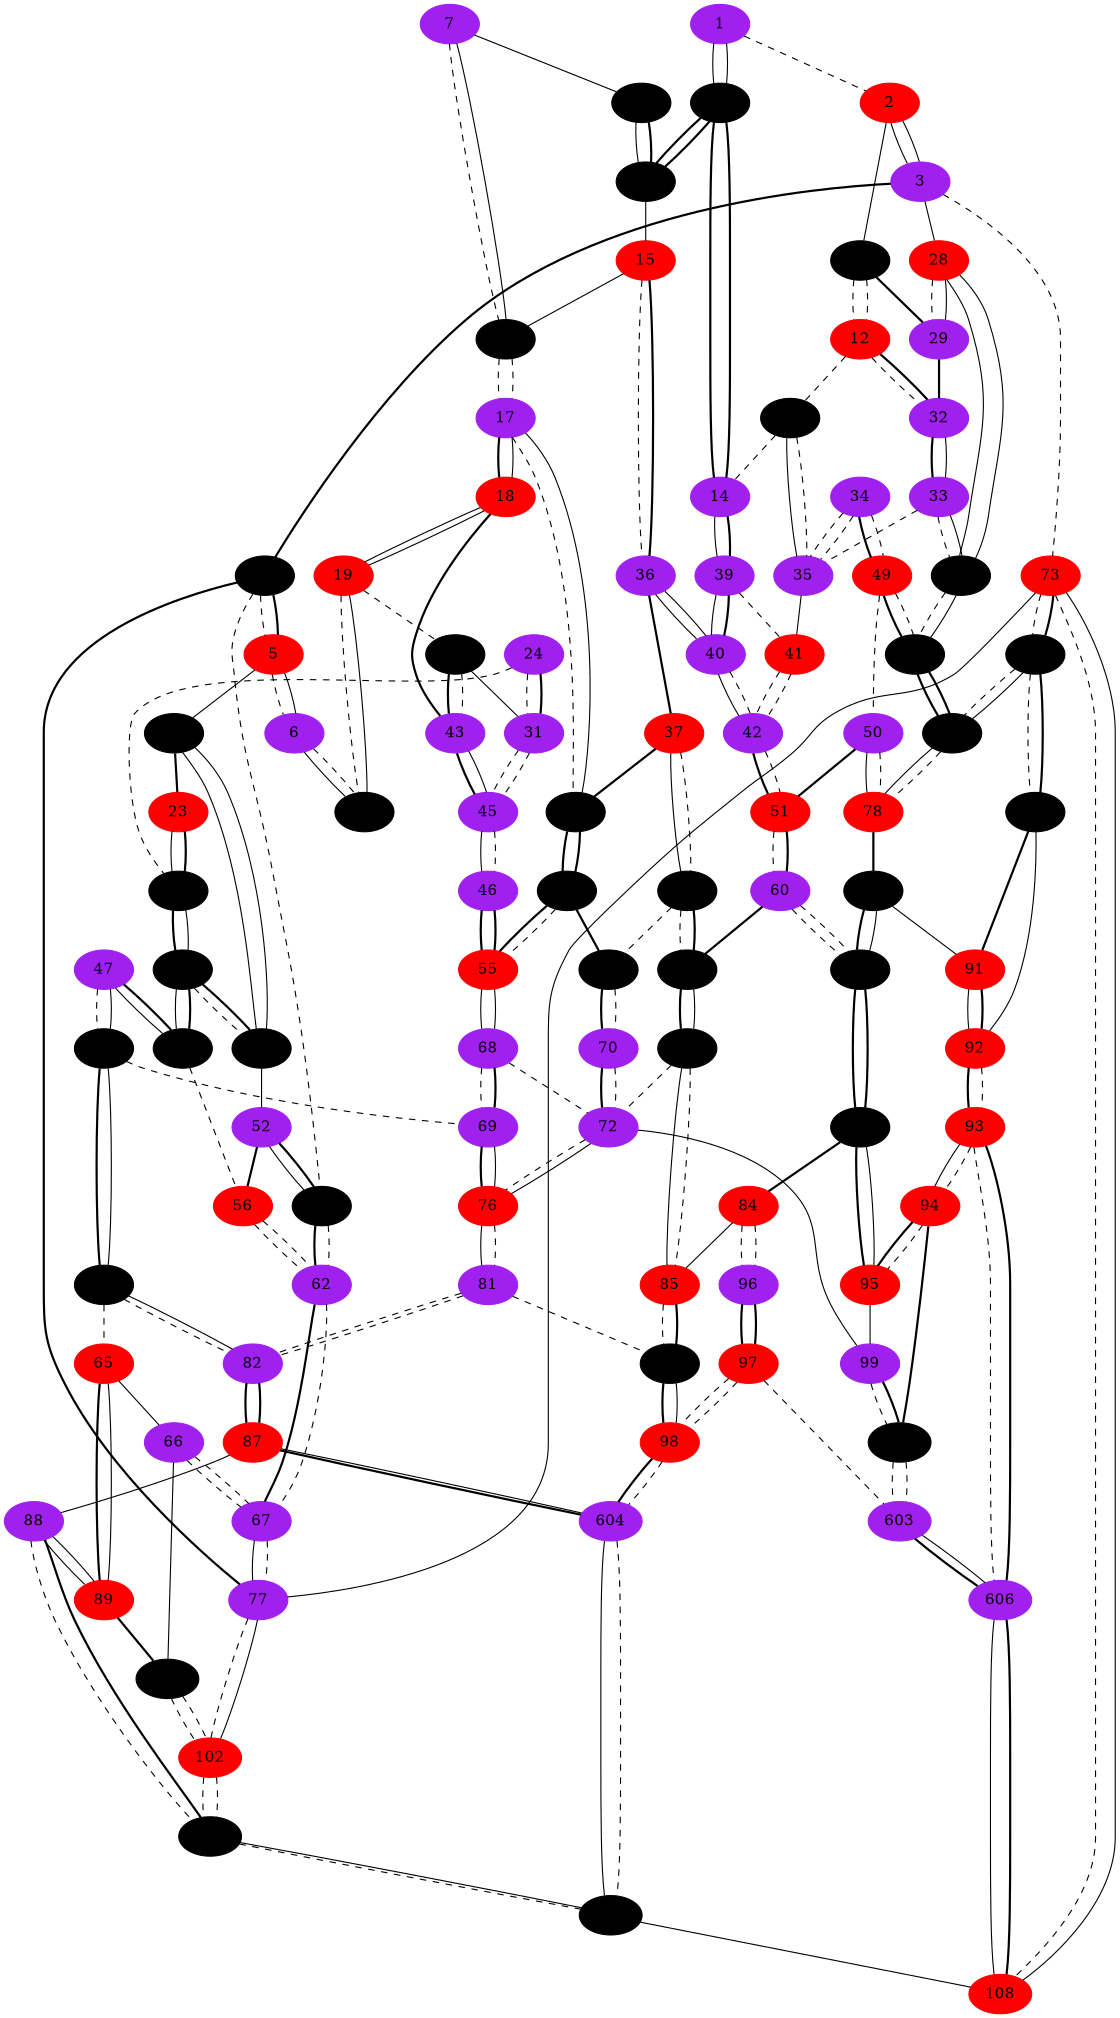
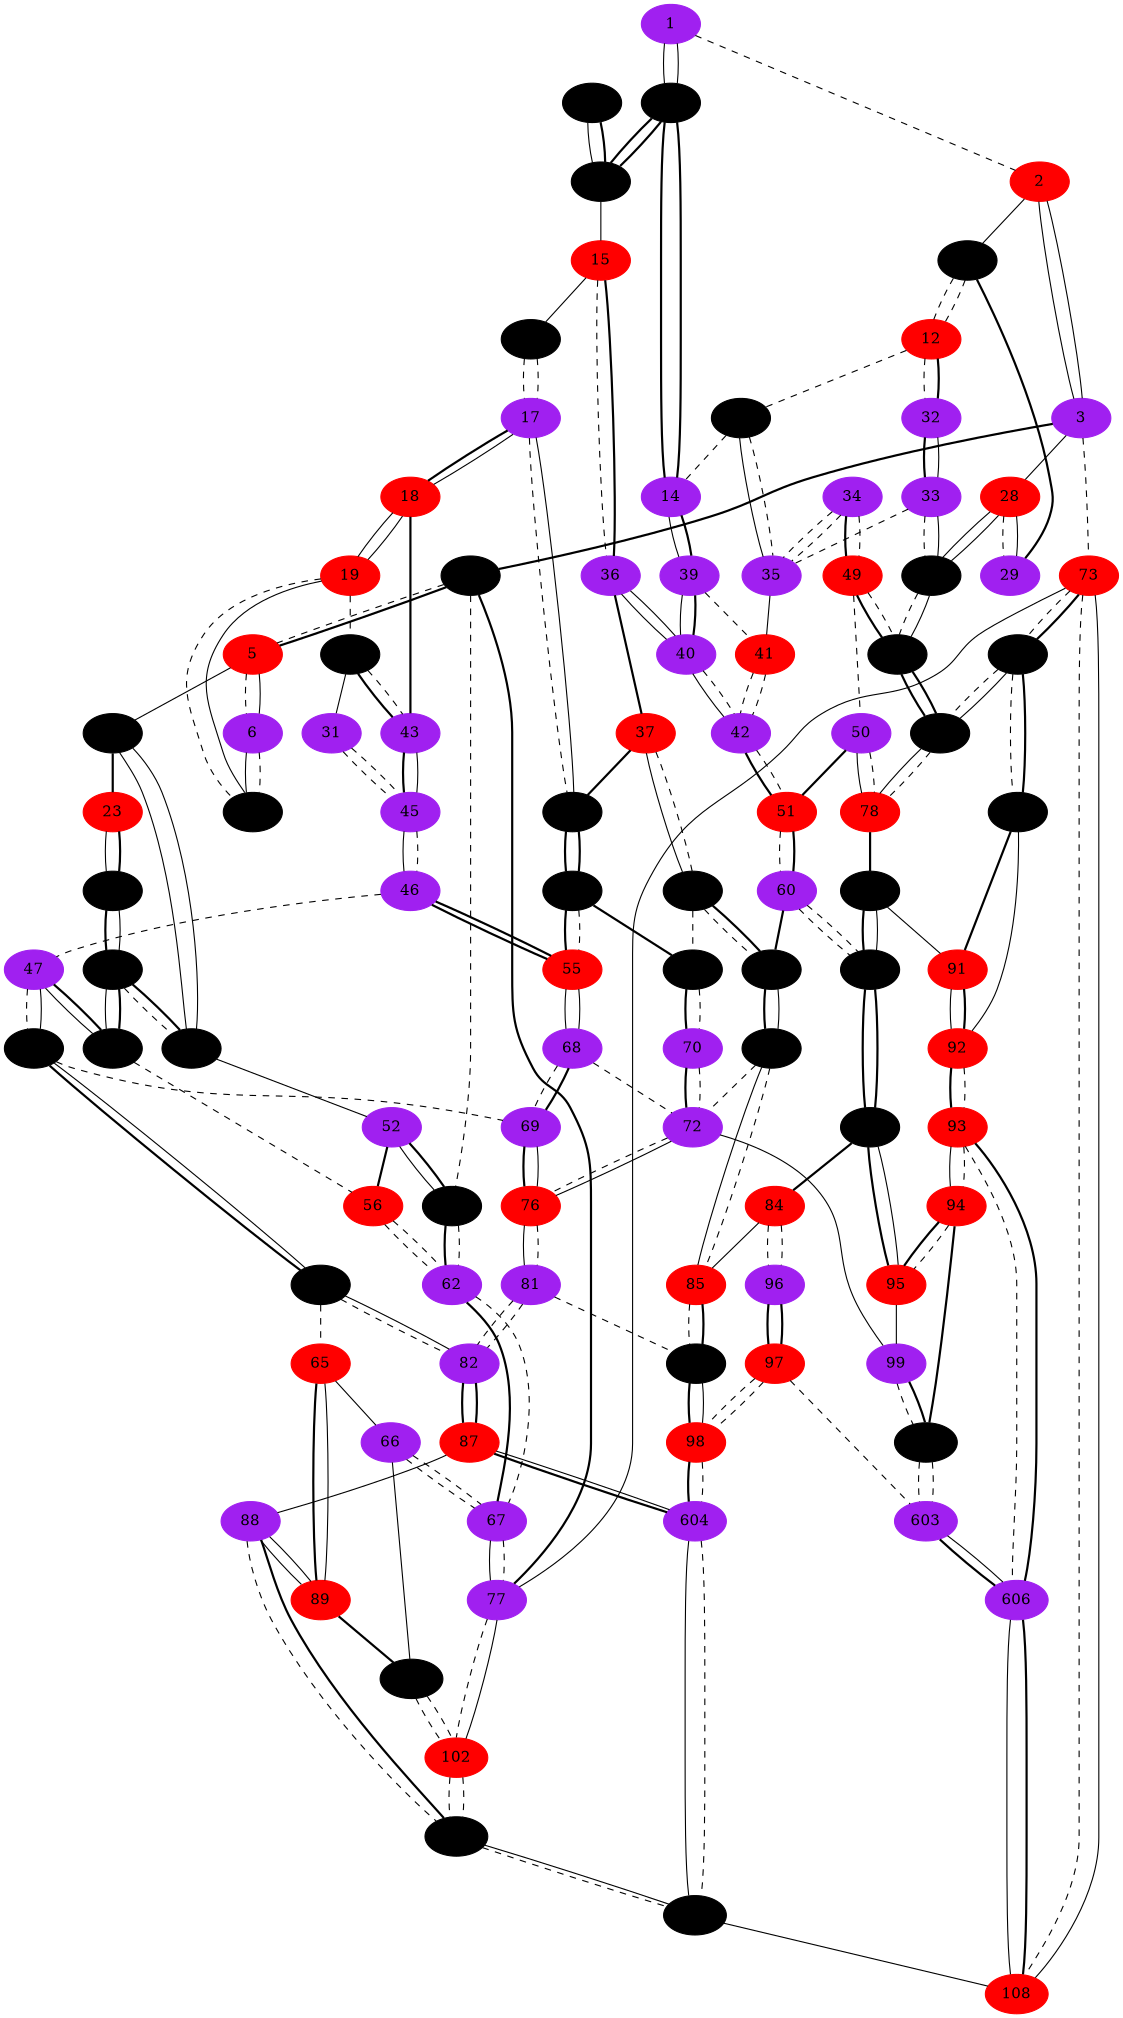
node "7": removed
edge "29" -- "32": removed
node "24": removed
edge "46" -- "47": added
